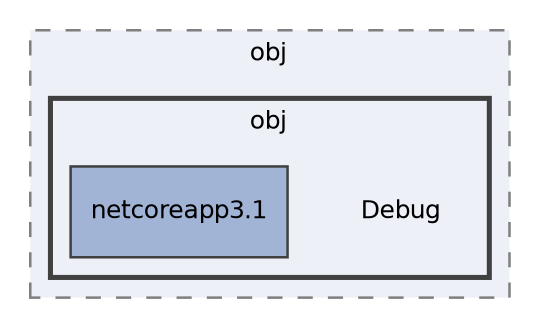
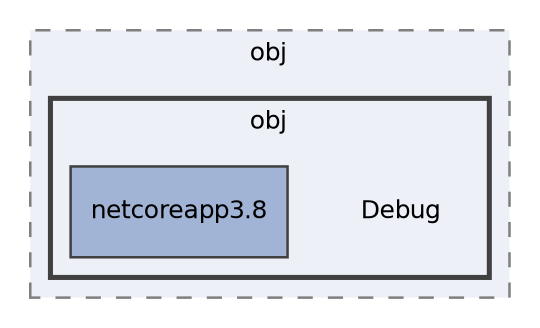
node "netcoreapp3.1": label "netcoreapp3.1" -> "netcoreapp3.8"
